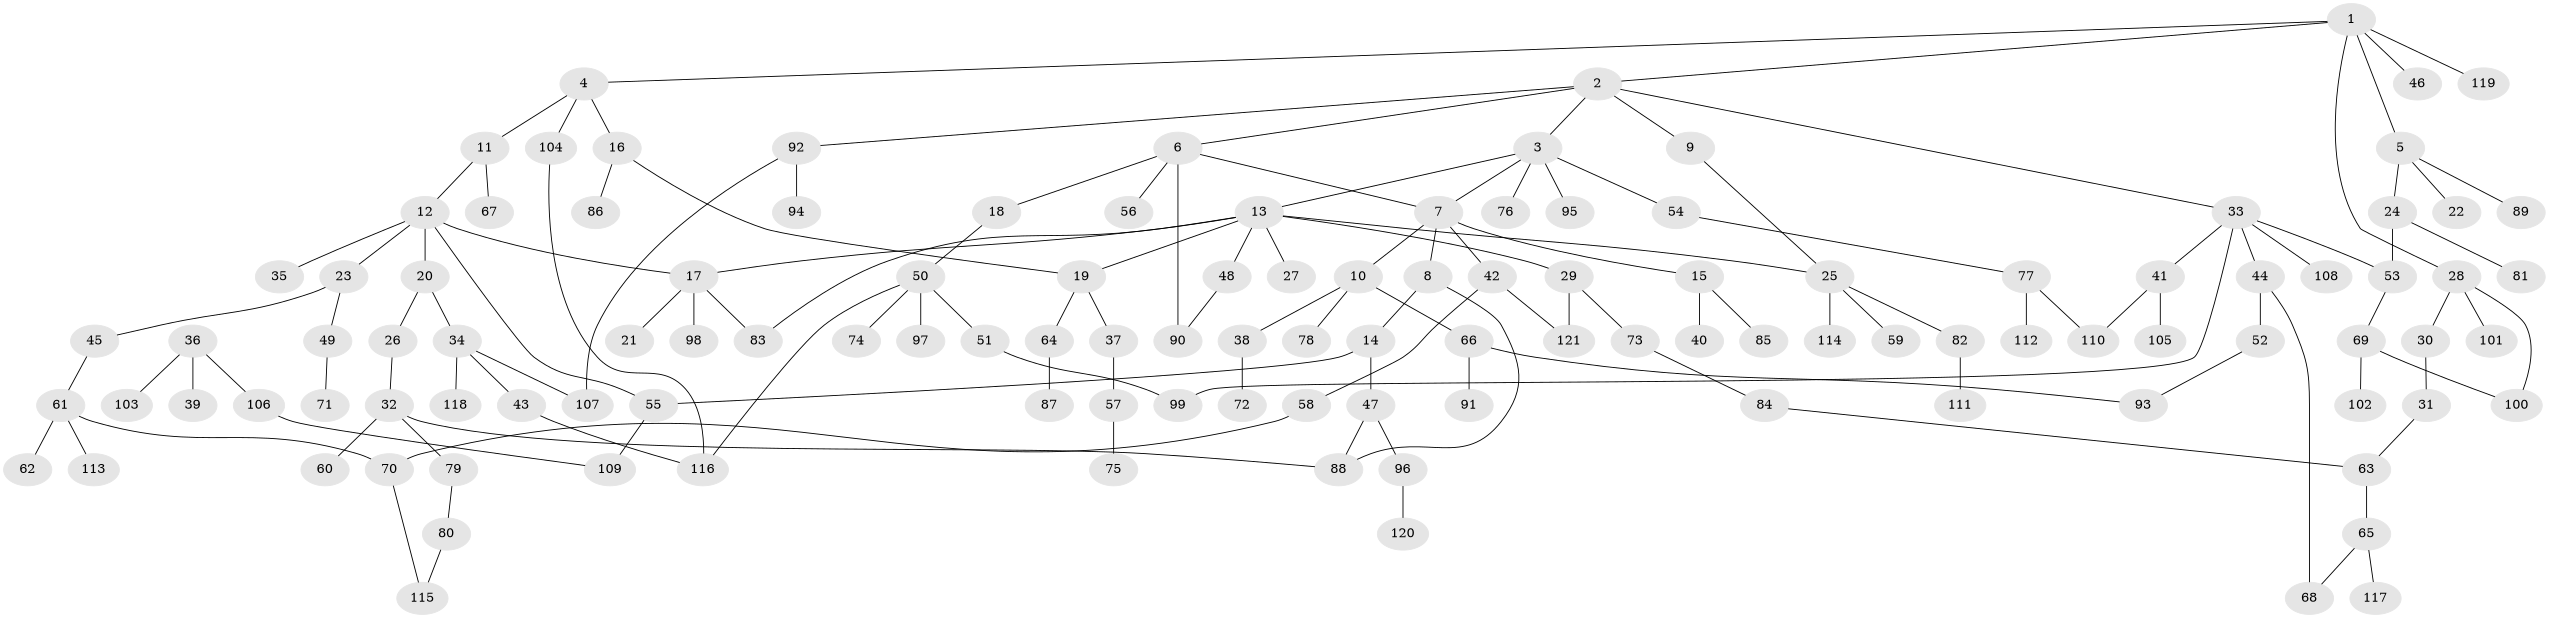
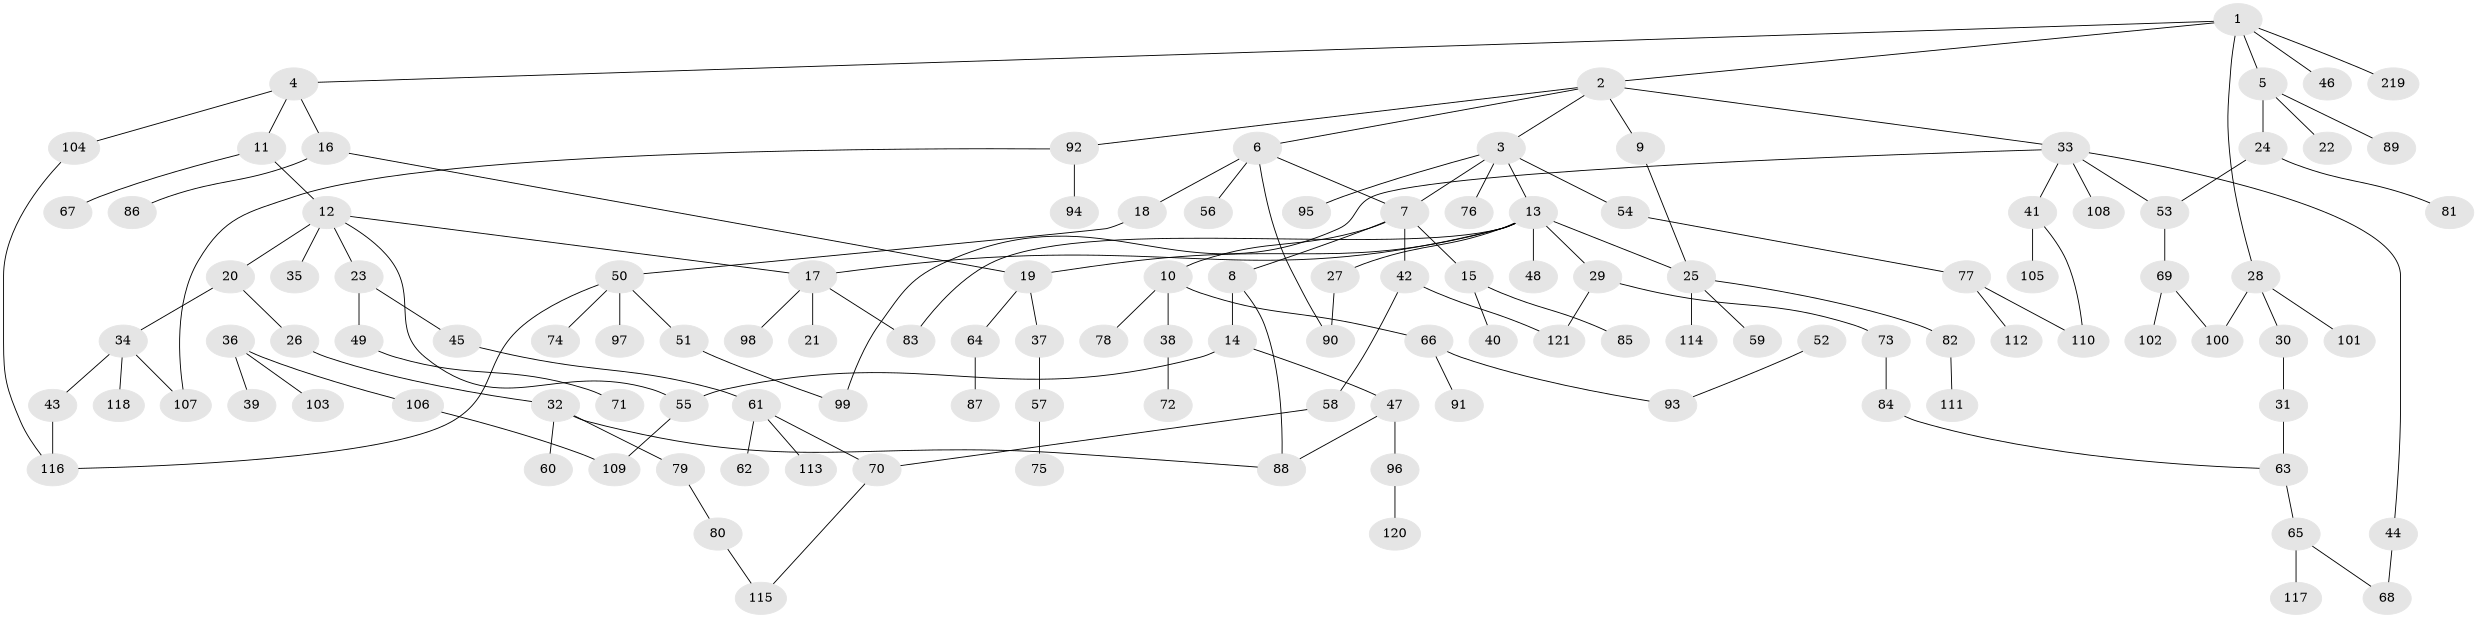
node "119": label "119" -> "219"
edge "48" -- "90": now "27" -- "90"
edge "44" -- "52": removed
